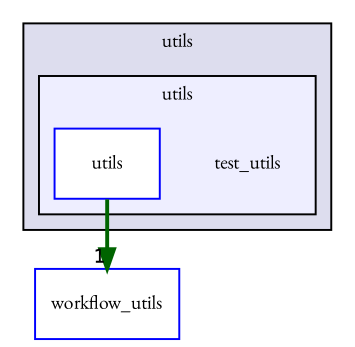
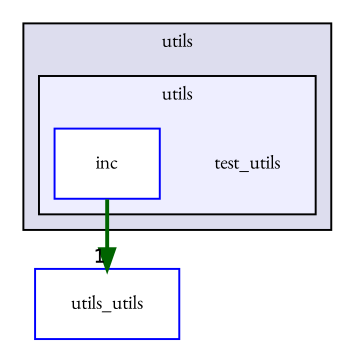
node "utils": label "utils" -> "inc"
node "workflow_utils": label "workflow_utils" -> "utils_utils"
